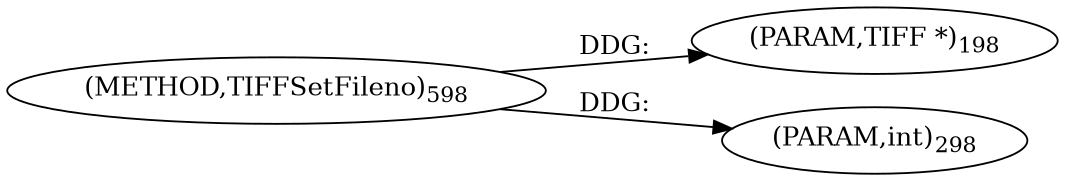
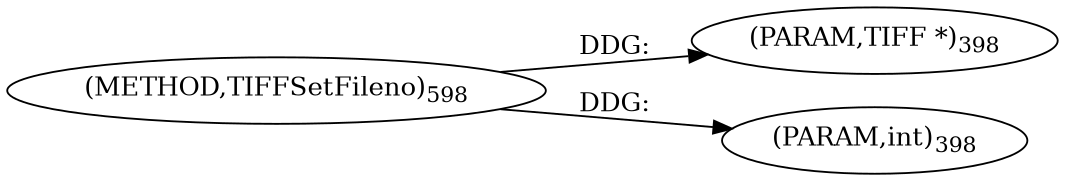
node "(PARAM,TIFF *)": text "198" -> "398"
node "(PARAM,int)": text "298" -> "398"
